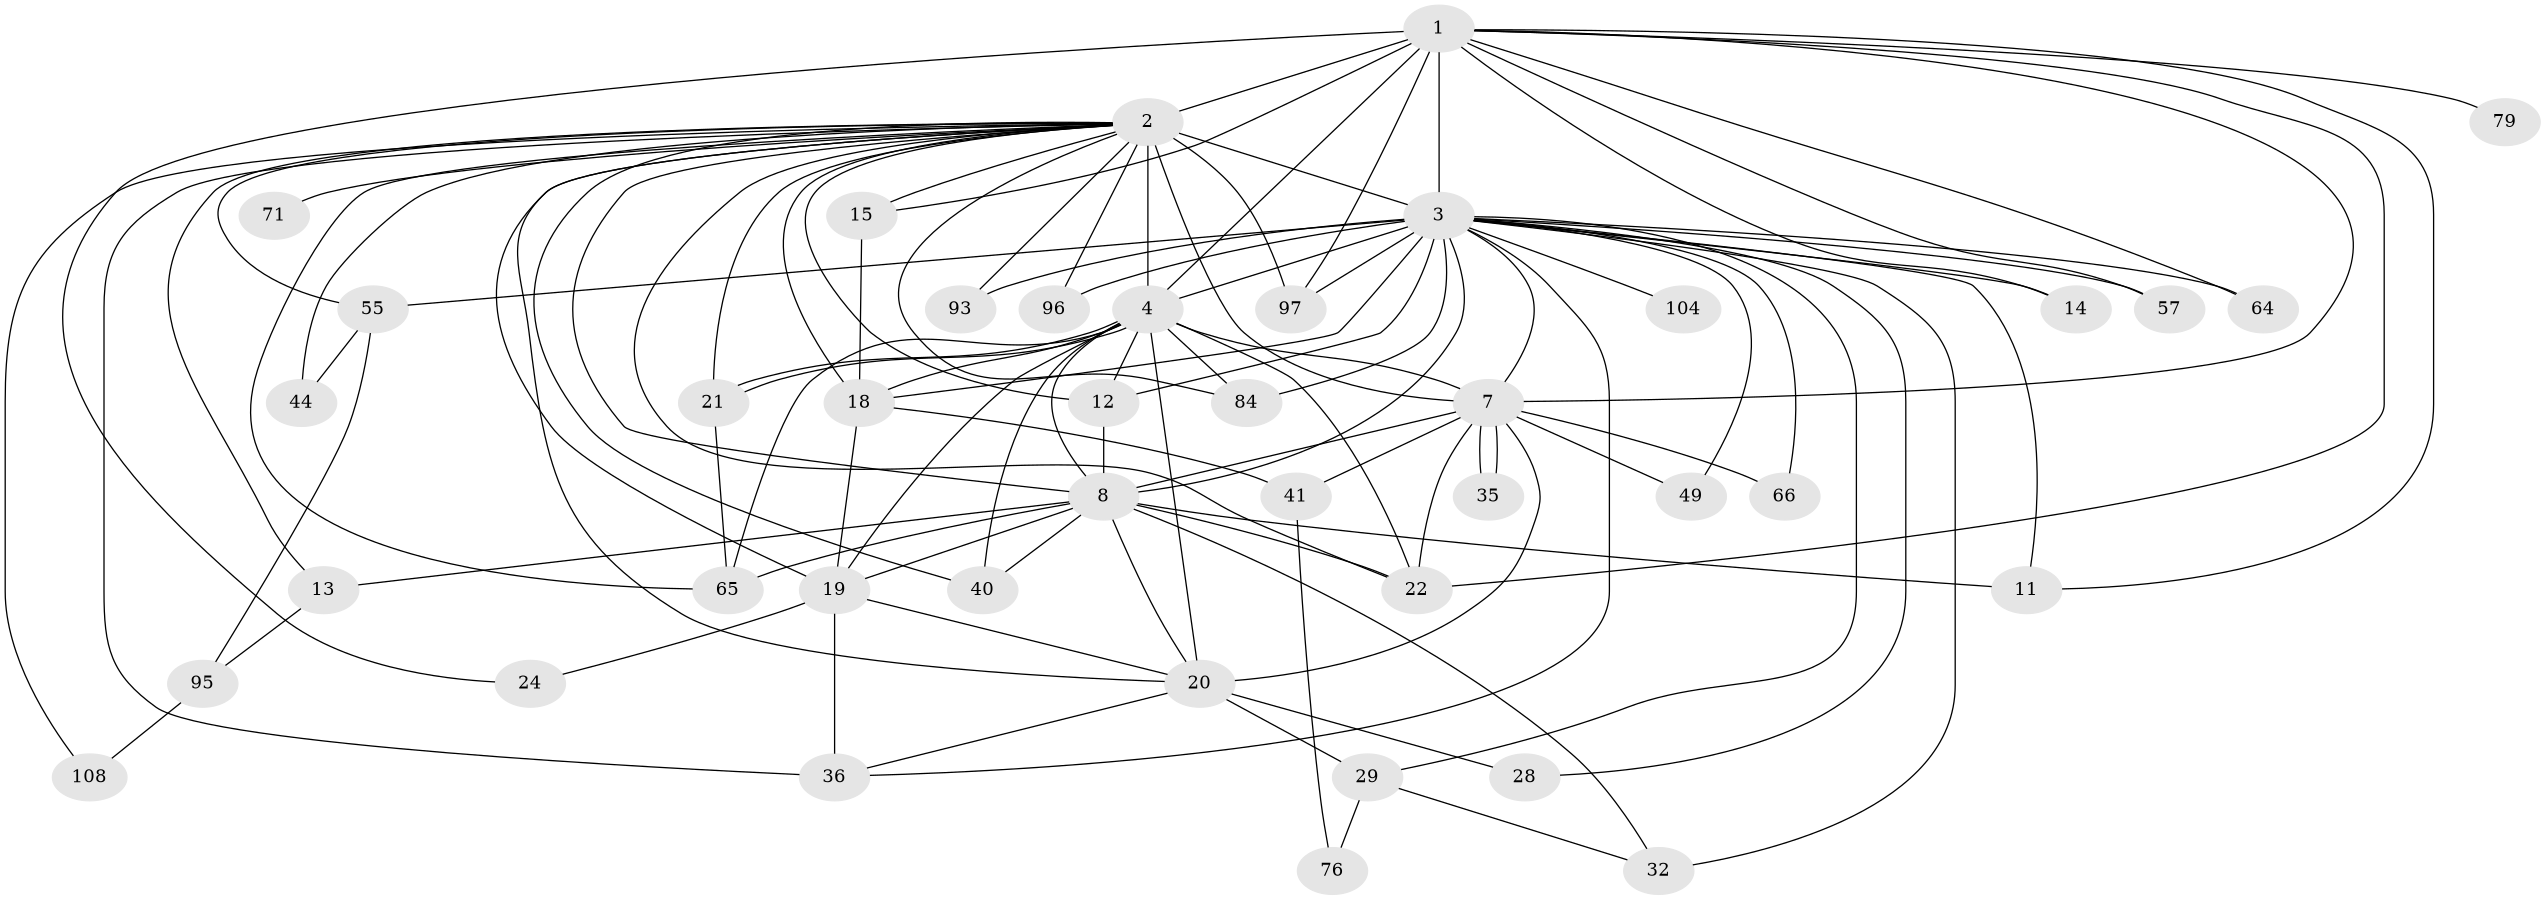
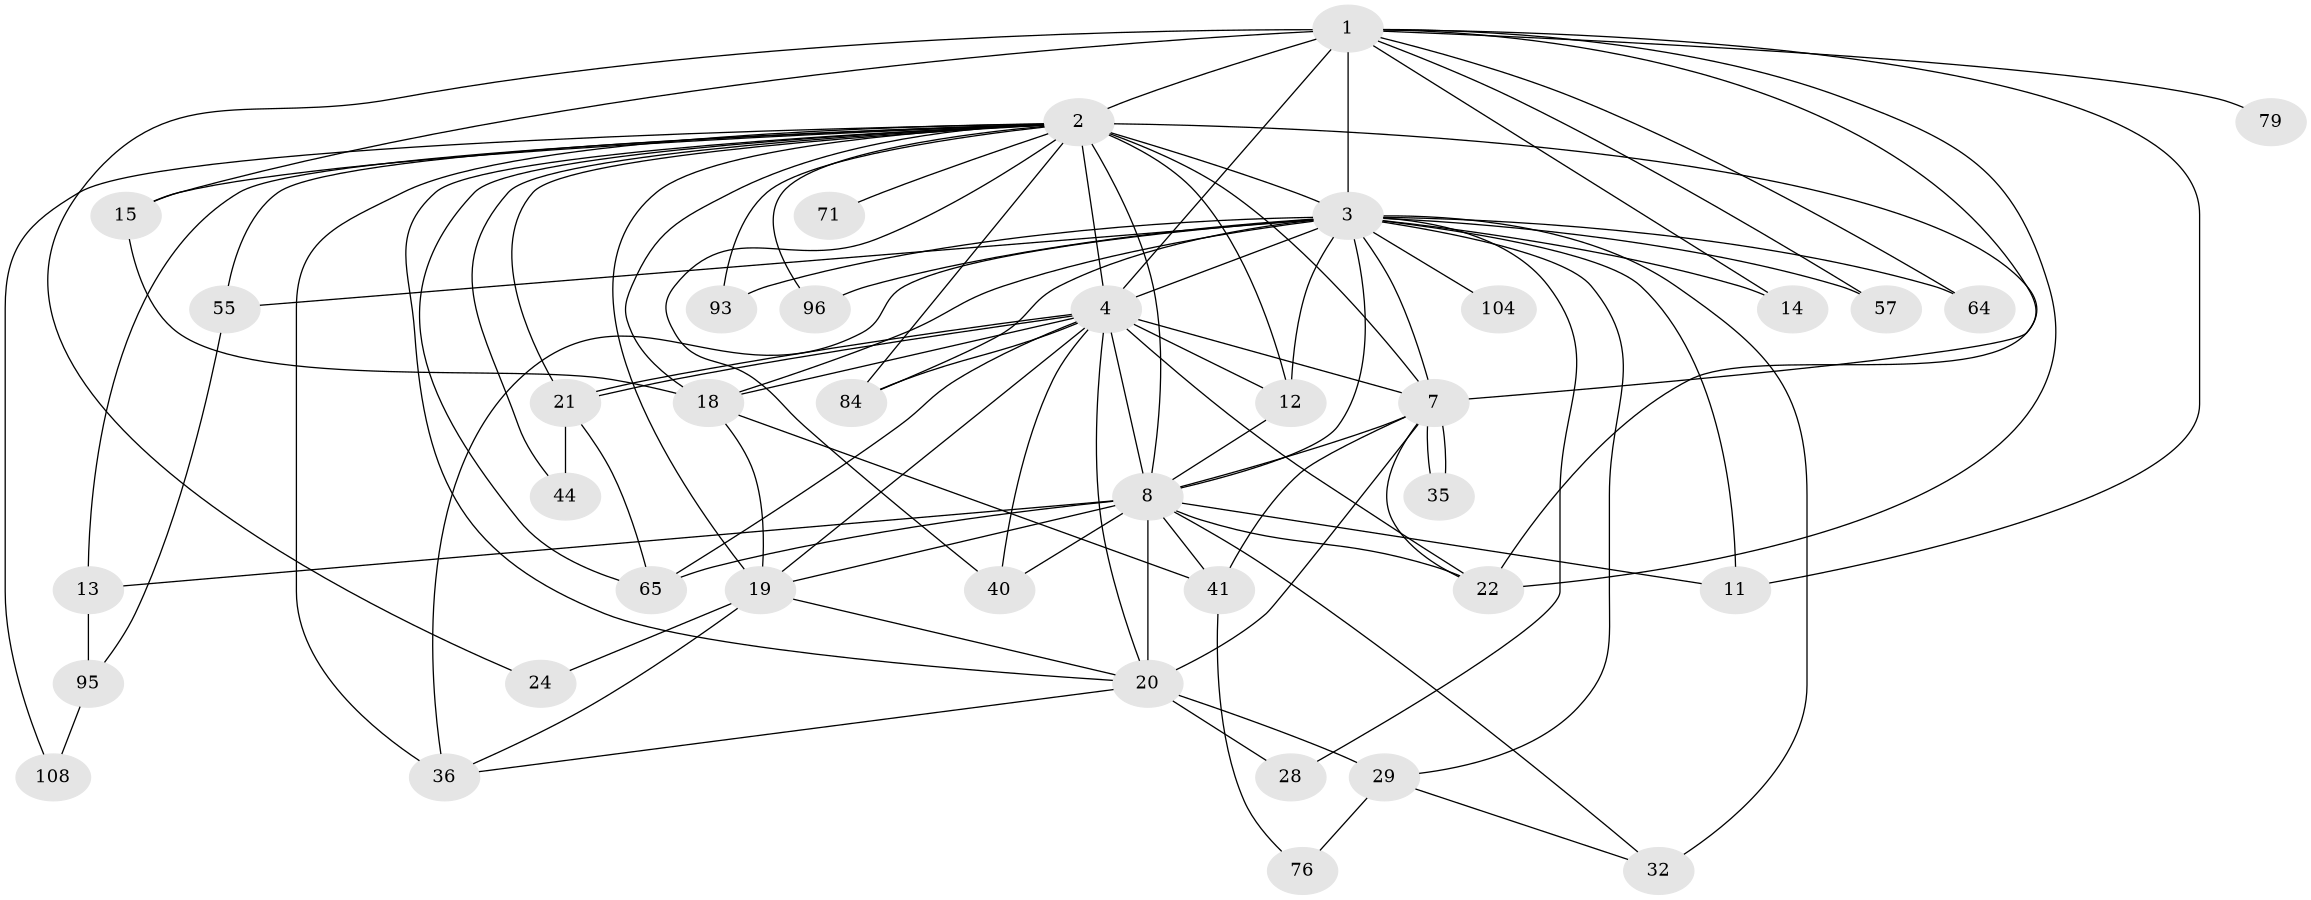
node "97": removed
edge "55" -- "44": now "21" -- "44"
node "49": removed
node "66": removed
edge "8" -- "41": added
